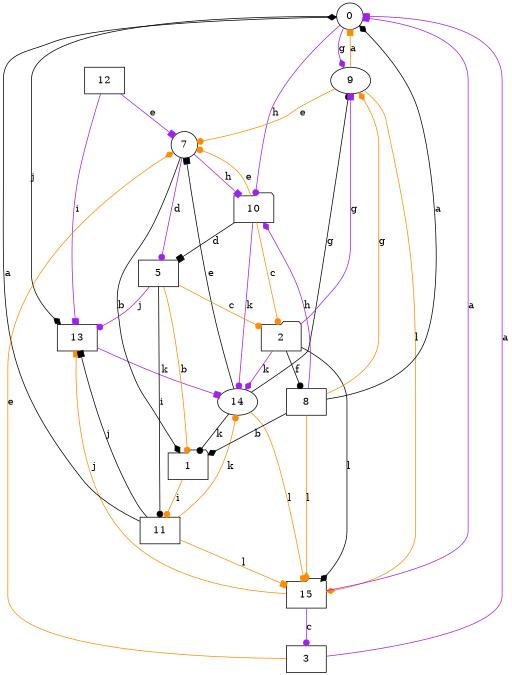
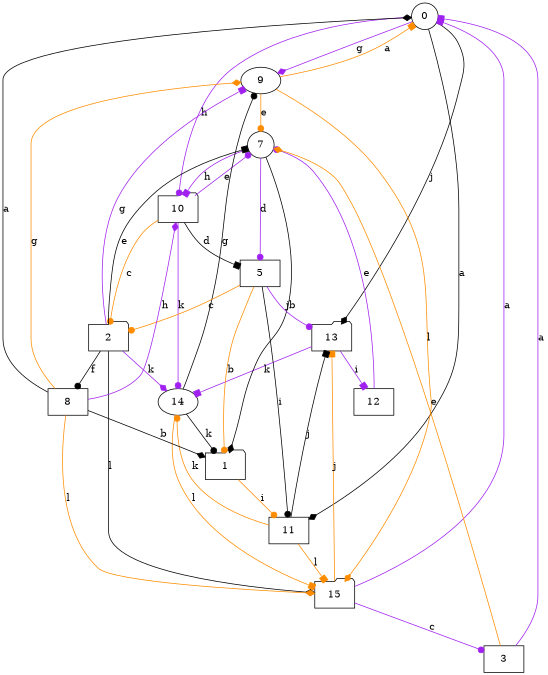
edge "12" -> "7": arrowhead box -> dot
edge "11" -> "0": reversed
edge "10" -> "7": color darkorange -> purple
edge "12" -> "13": reversed
edge "14" -> "7": now "2" -> "7"
node "13": shape box -> folder
